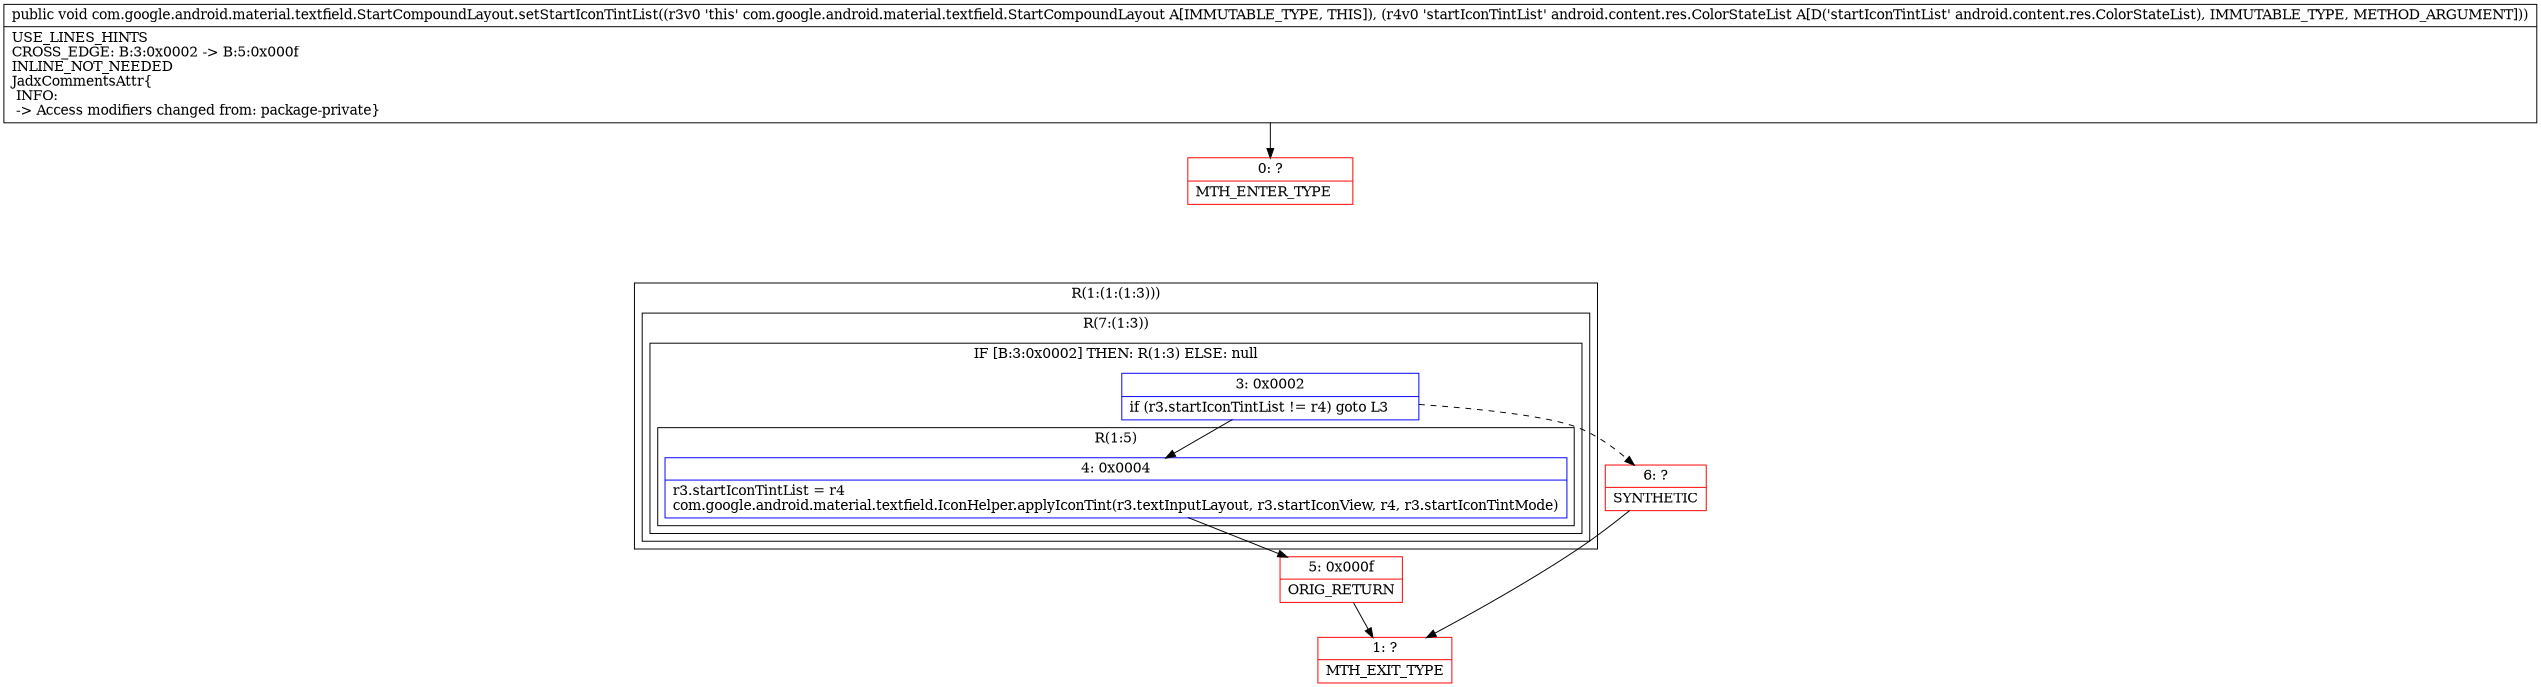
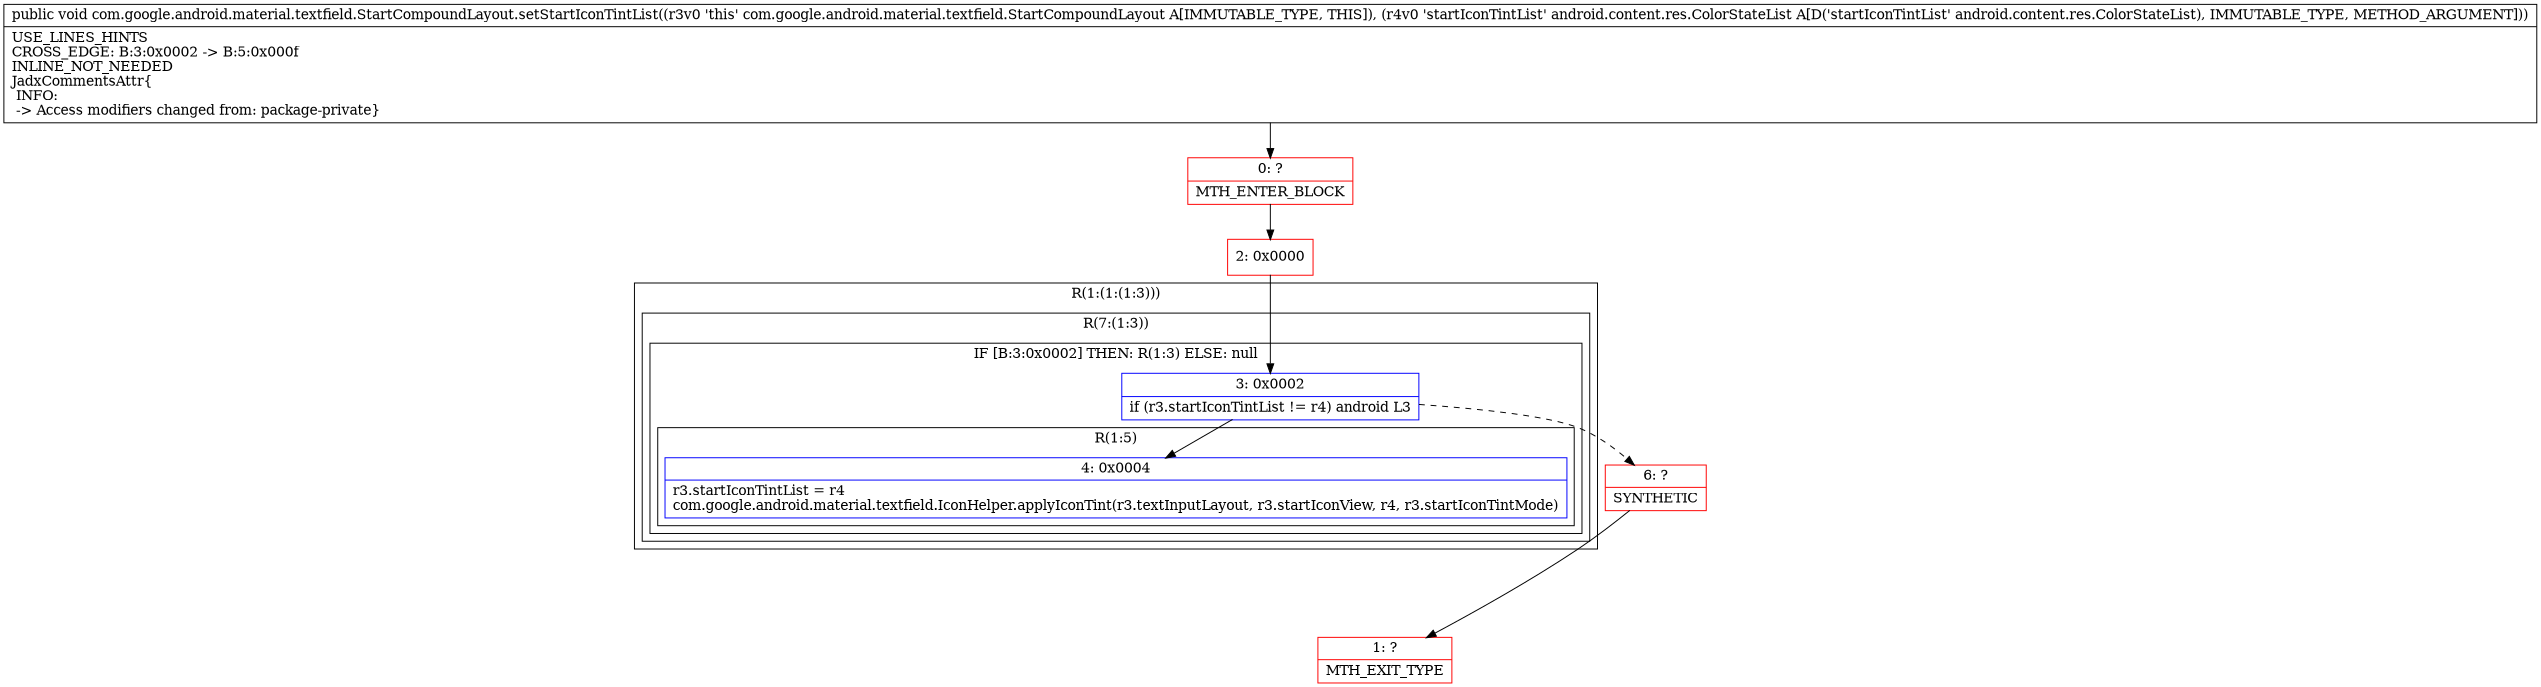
node "0: ?": text "MTH_ENTER_TYPE" -> "MTH_ENTER_BLOCK"
node "2: 0x0000": added
node "3: 0x0002": text "if (r3.startIconTintList != r4) goto L3" -> "if (r3.startIconTintList != r4) android L3"
node "5: 0x000f": removed
